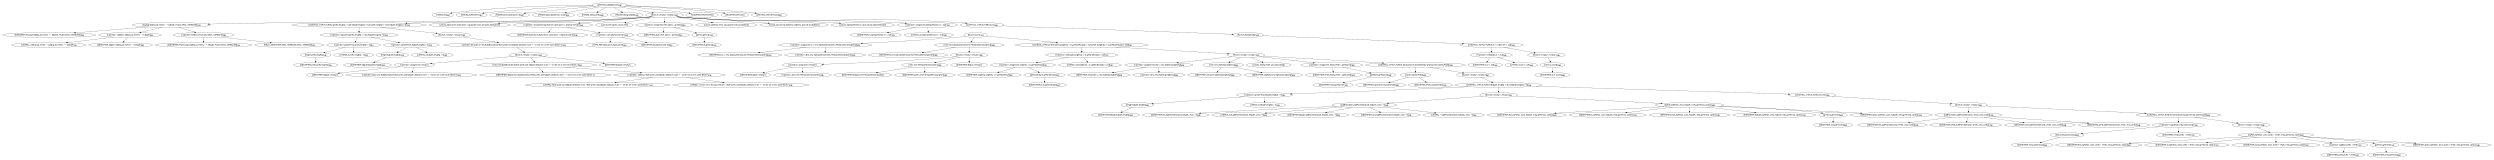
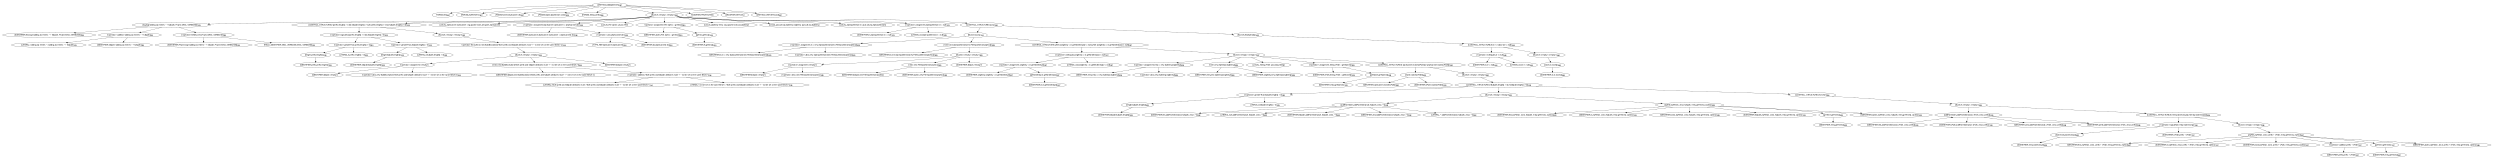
node "(PARAM,String fullpath)": removed
edge "(CONTROL_STRUCTURE,try,try)" -> "(BLOCK,try,try)": added
edge "(addParentDirs,addParentDirs(null, vPath, zOut, prefix))" -> "(IDENTIFIER,this,addParentDirs(null, vPath, zOut, prefix))": reversed
